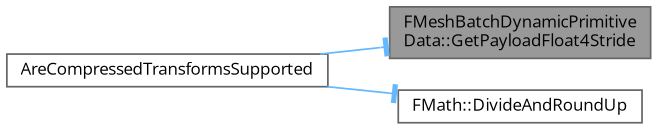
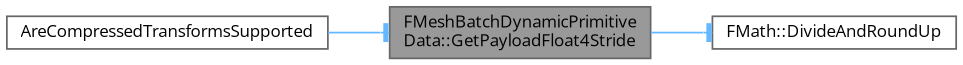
edge "AreCompressedTransformsSupported" -> "FMath::DivideAndRoundUp": now "FMeshBatchDynamicPrimitive Data::GetPayloadFloat4Stride" -> "FMath::DivideAndRoundUp"
